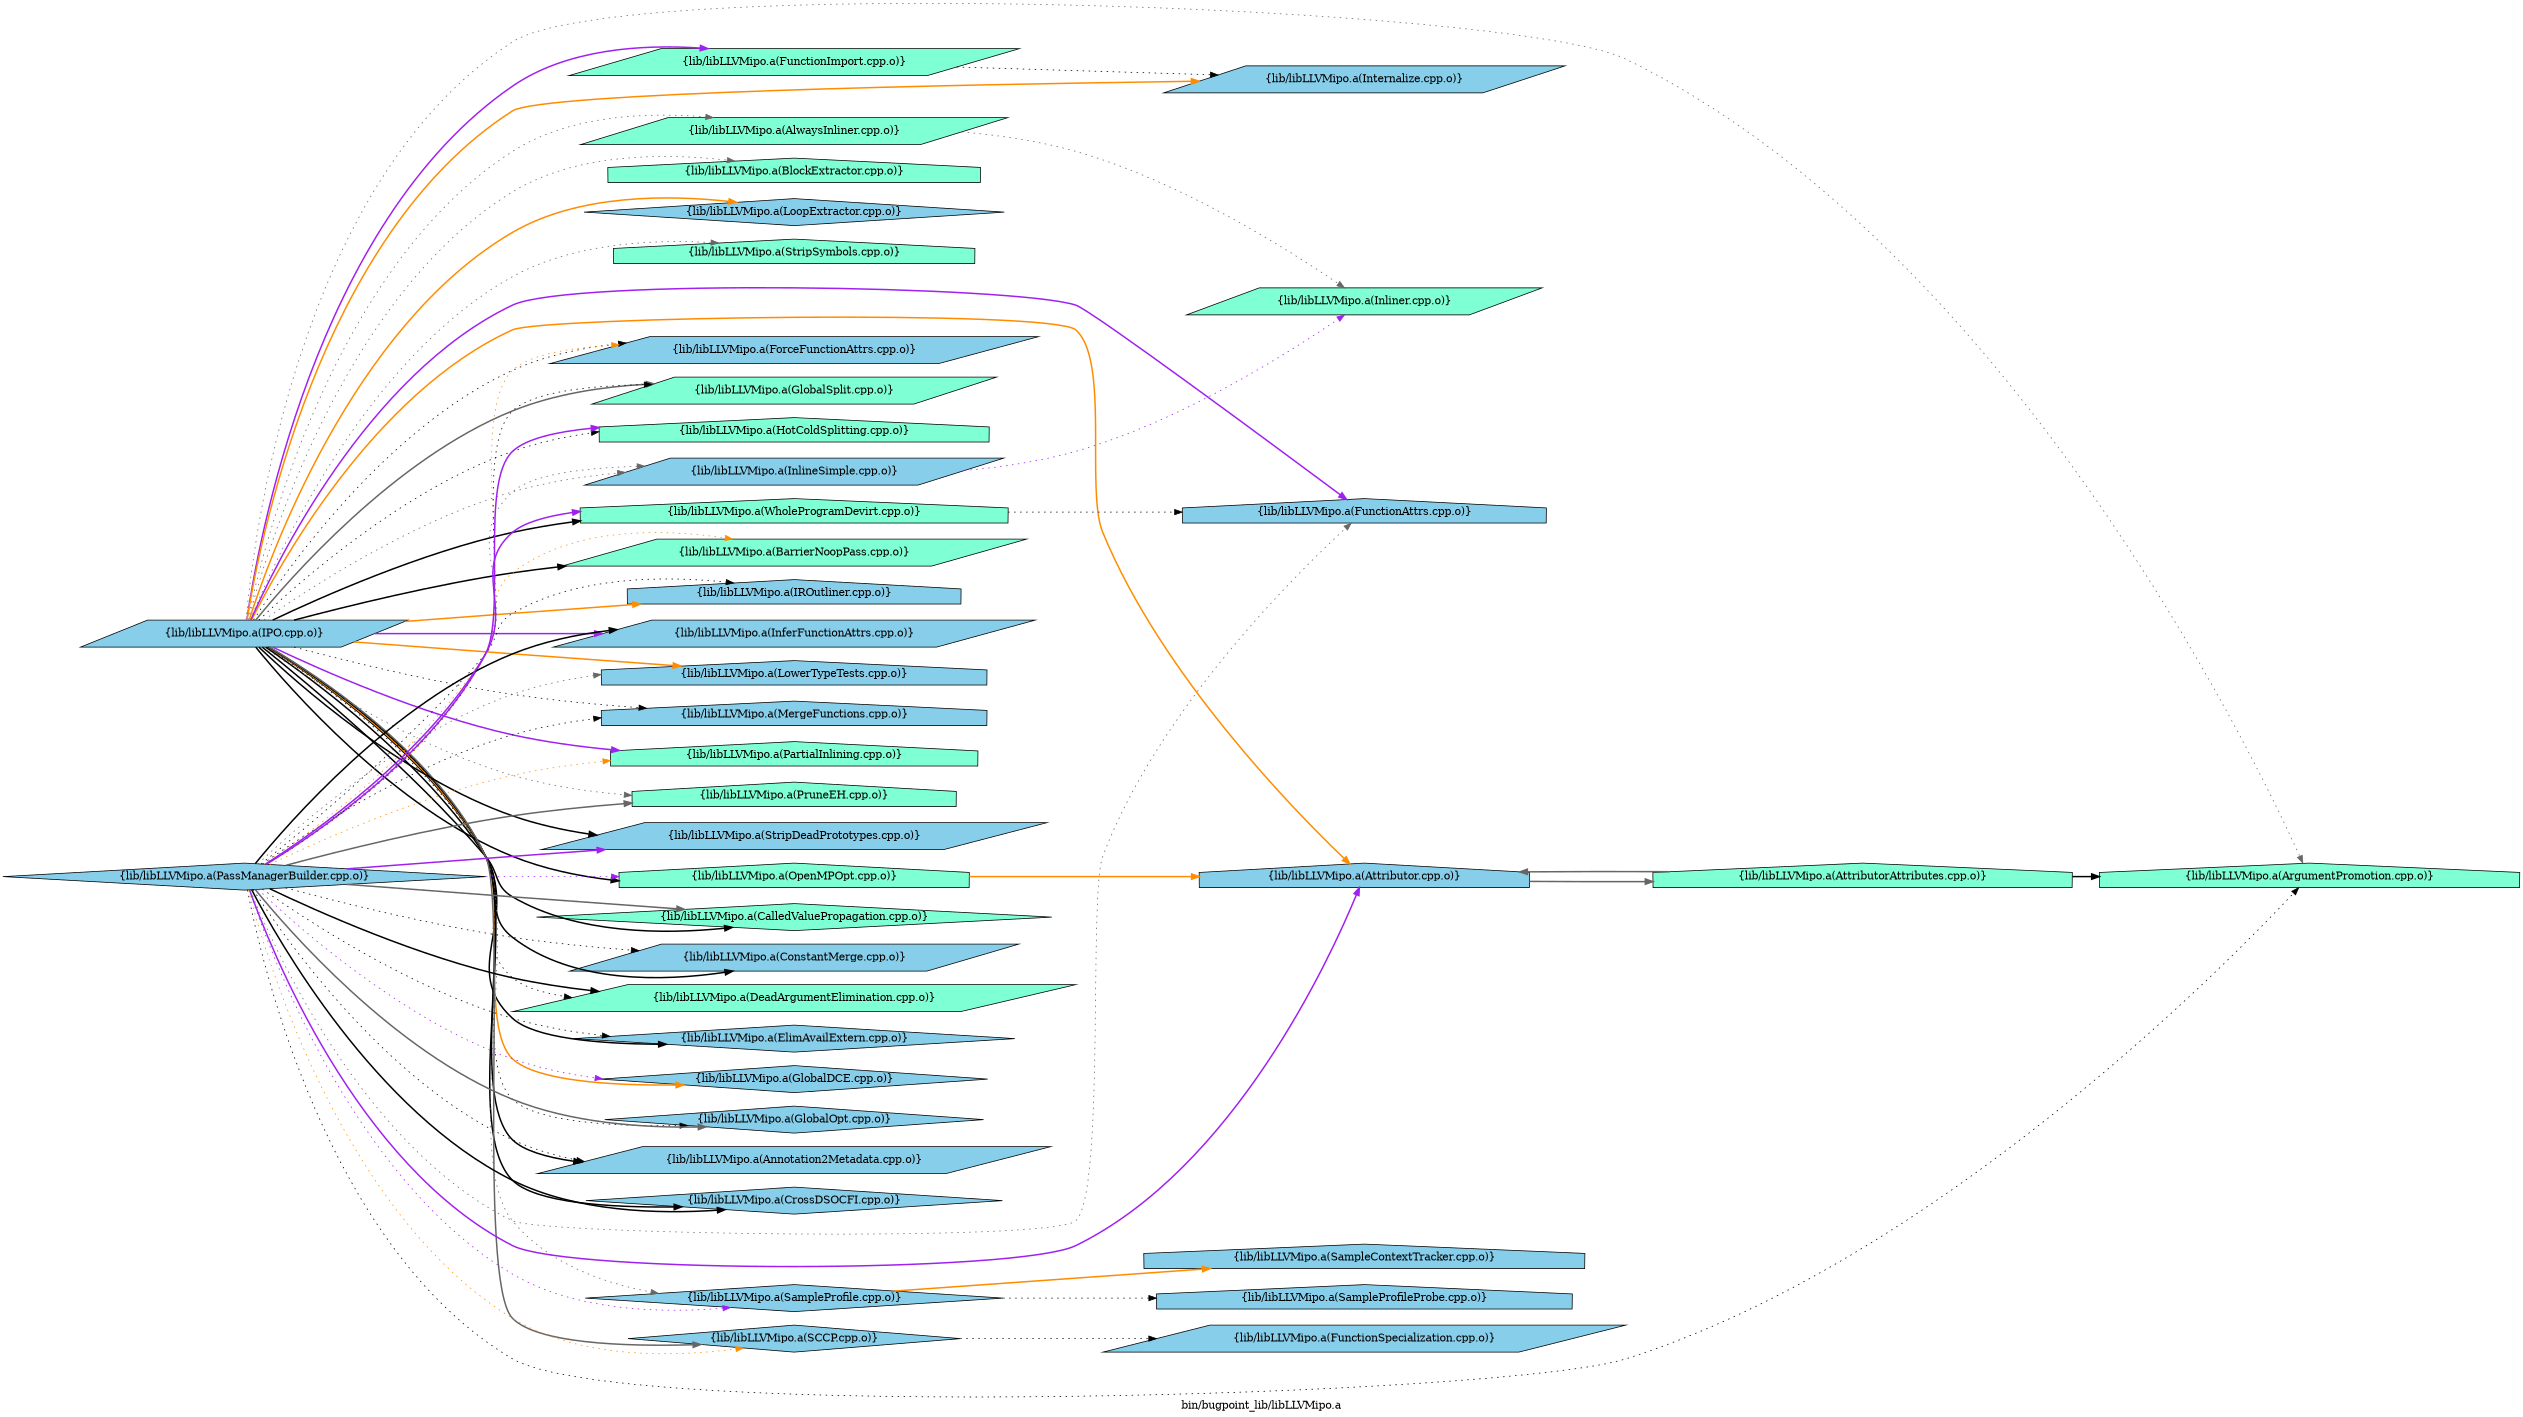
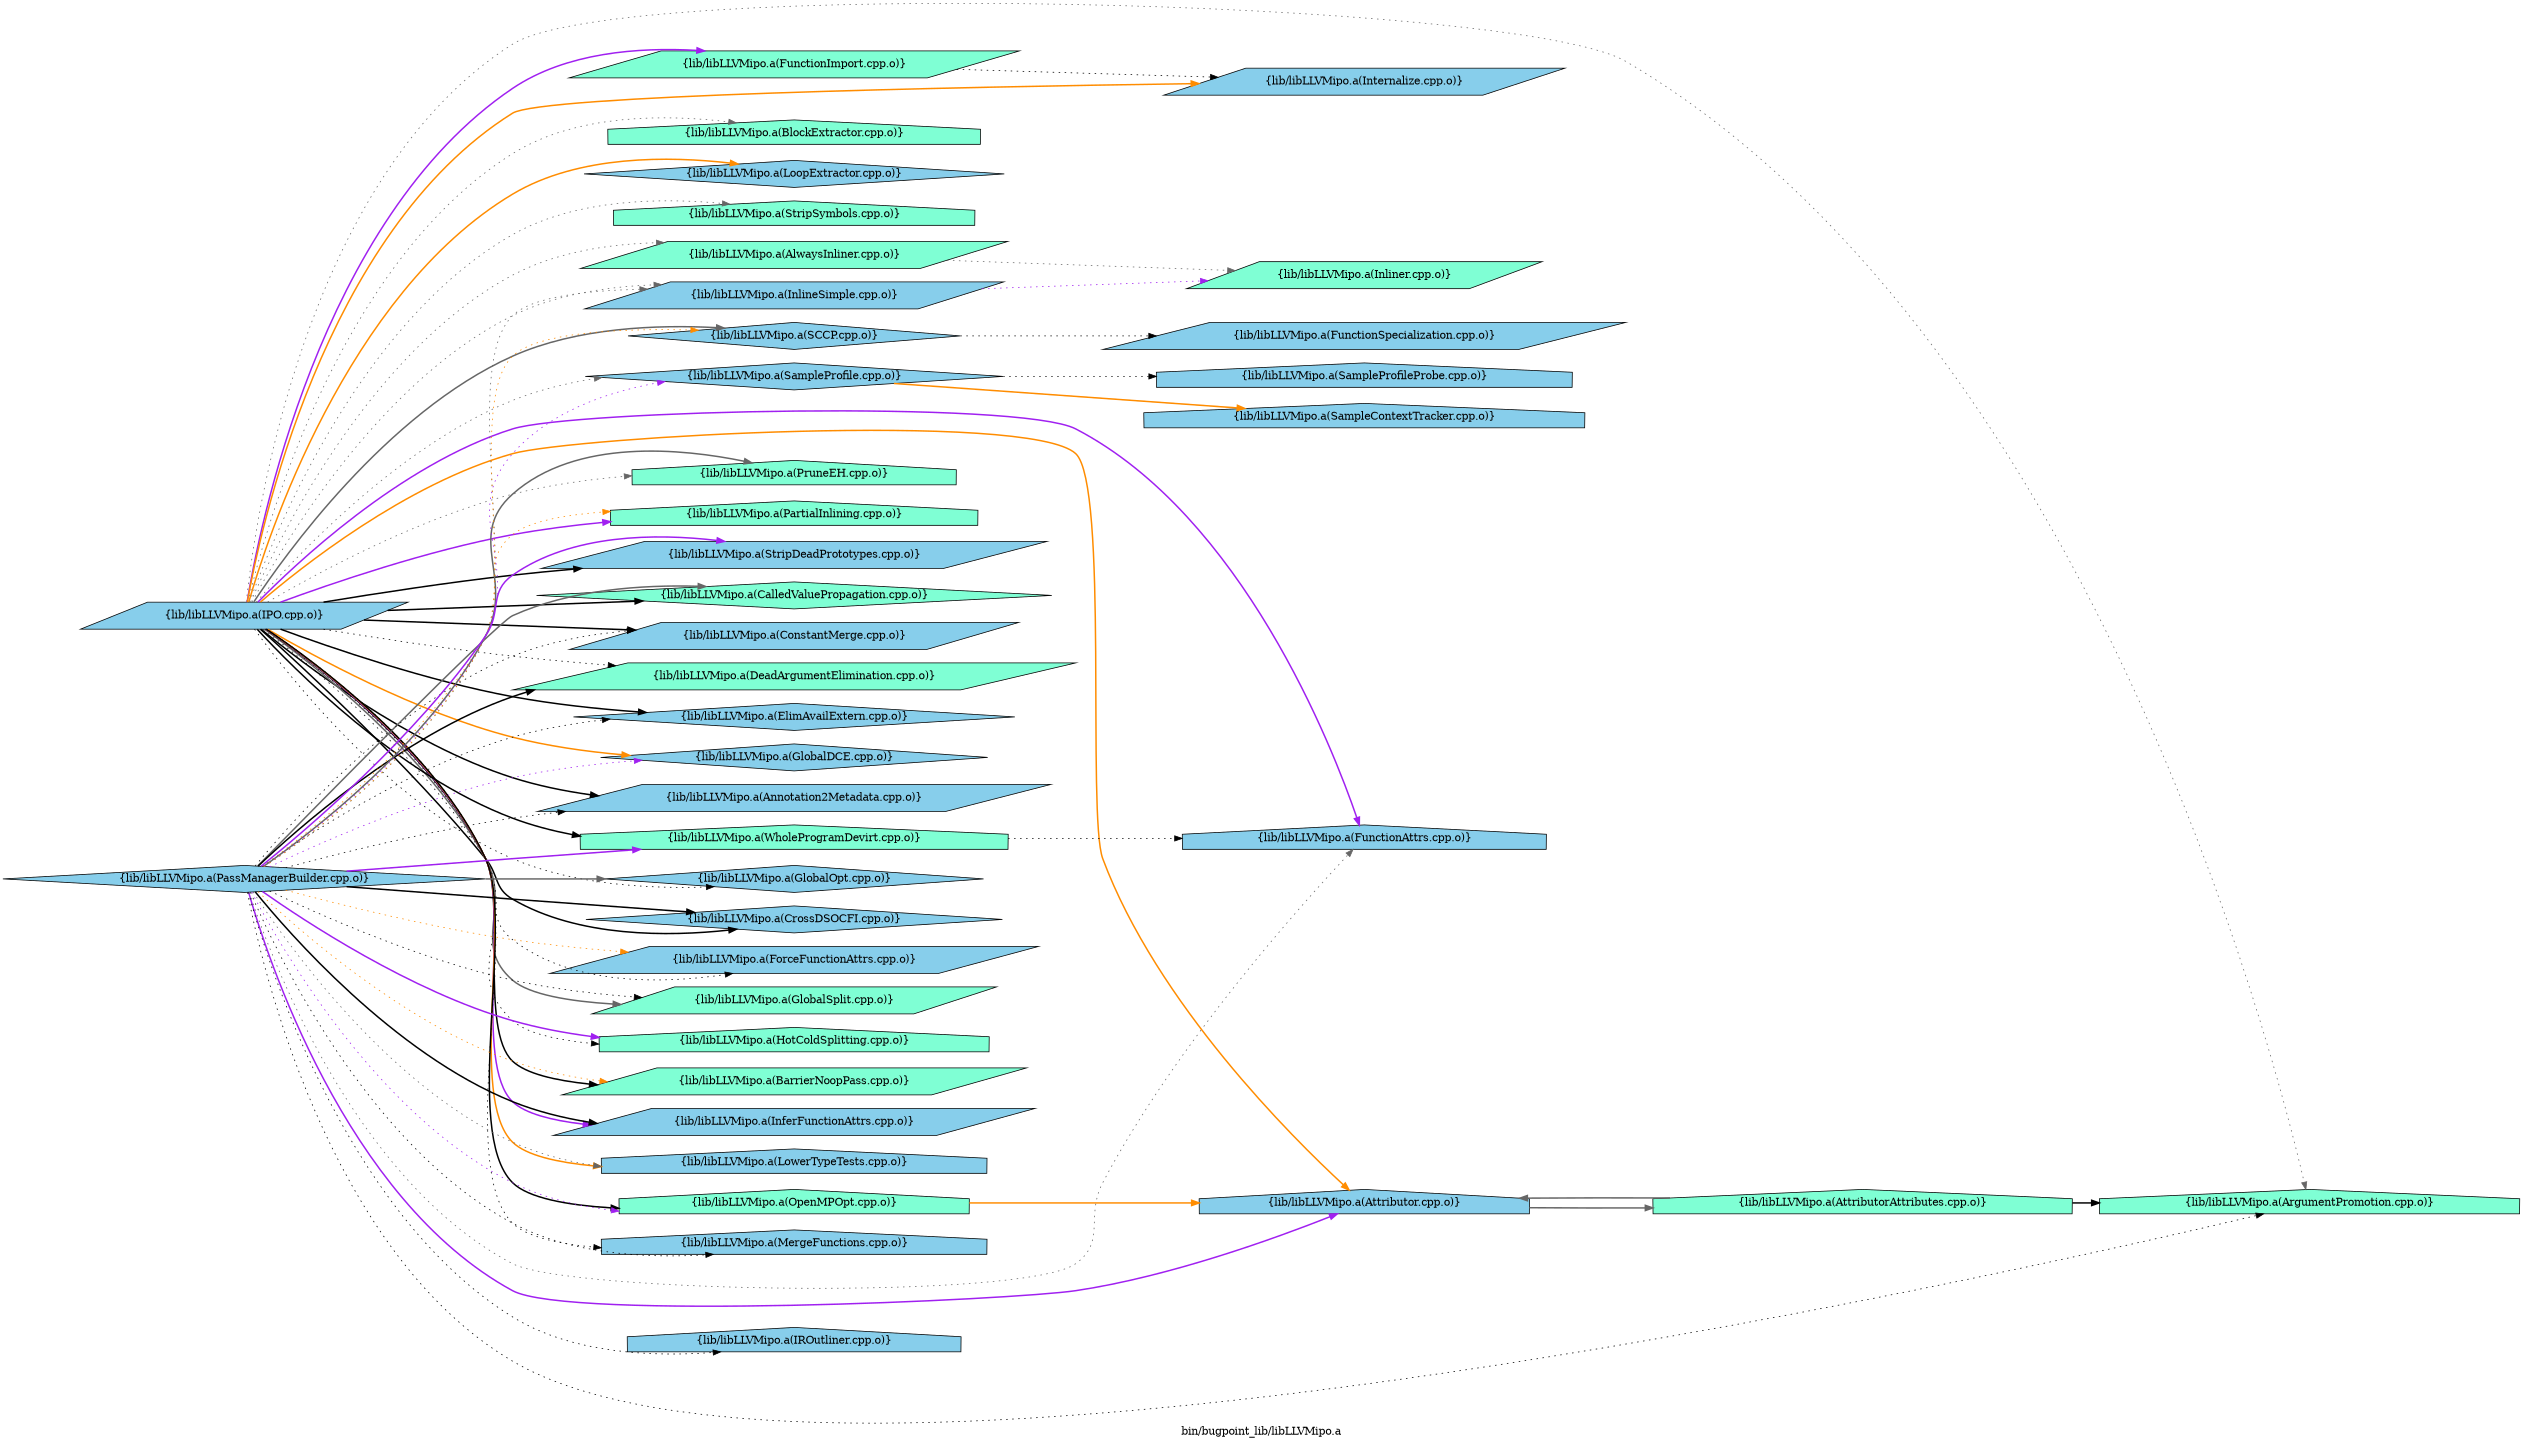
edge "{lib/libLLVMipo.a(IPO.cpp.o)}" -> "{lib/libLLVMipo.a(IROutliner.cpp.o)}": removed
